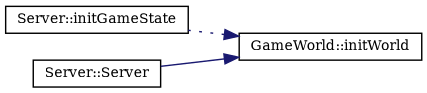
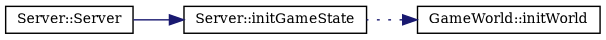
edge "Server::Server" -> "GameWorld::initWorld": now "Server::Server" -> "Server::initGameState"
